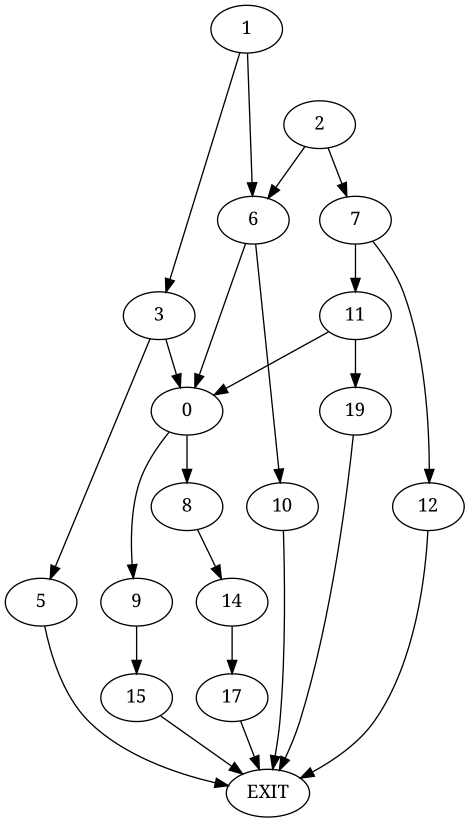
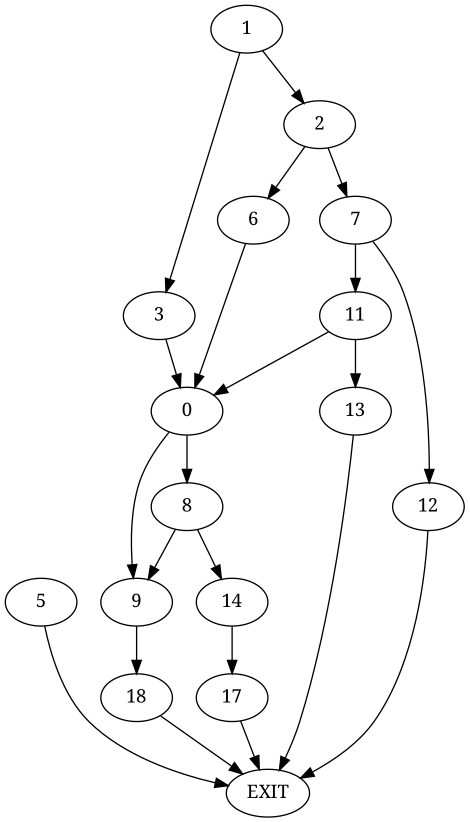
edge "1" -> "6": now "1" -> "2"
node "19": label "19" -> "13"
edge "3" -> "5": removed
node "10": removed
edge "8" -> "9": added
node "15": label "15" -> "18"
